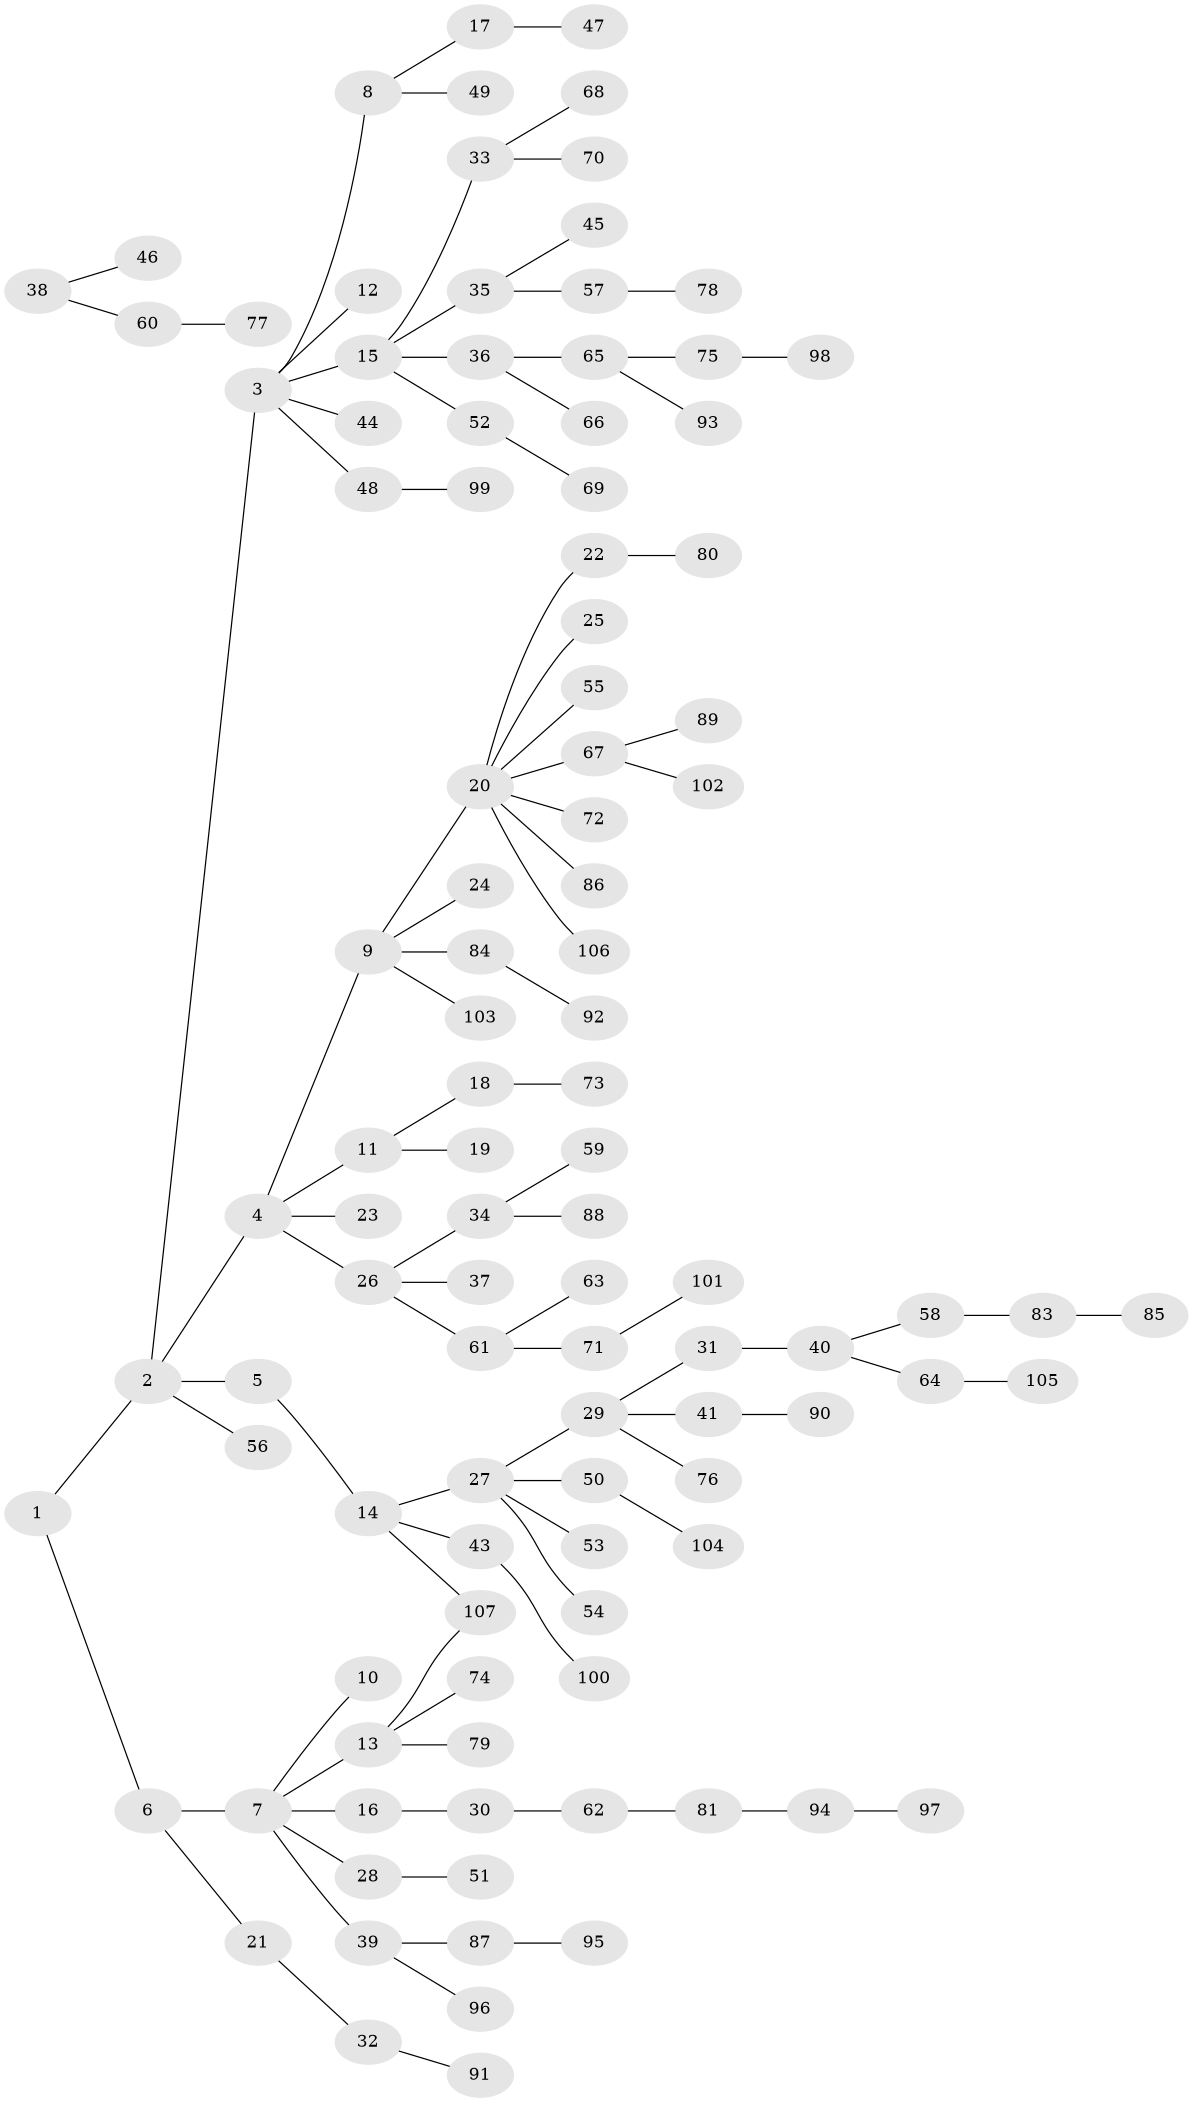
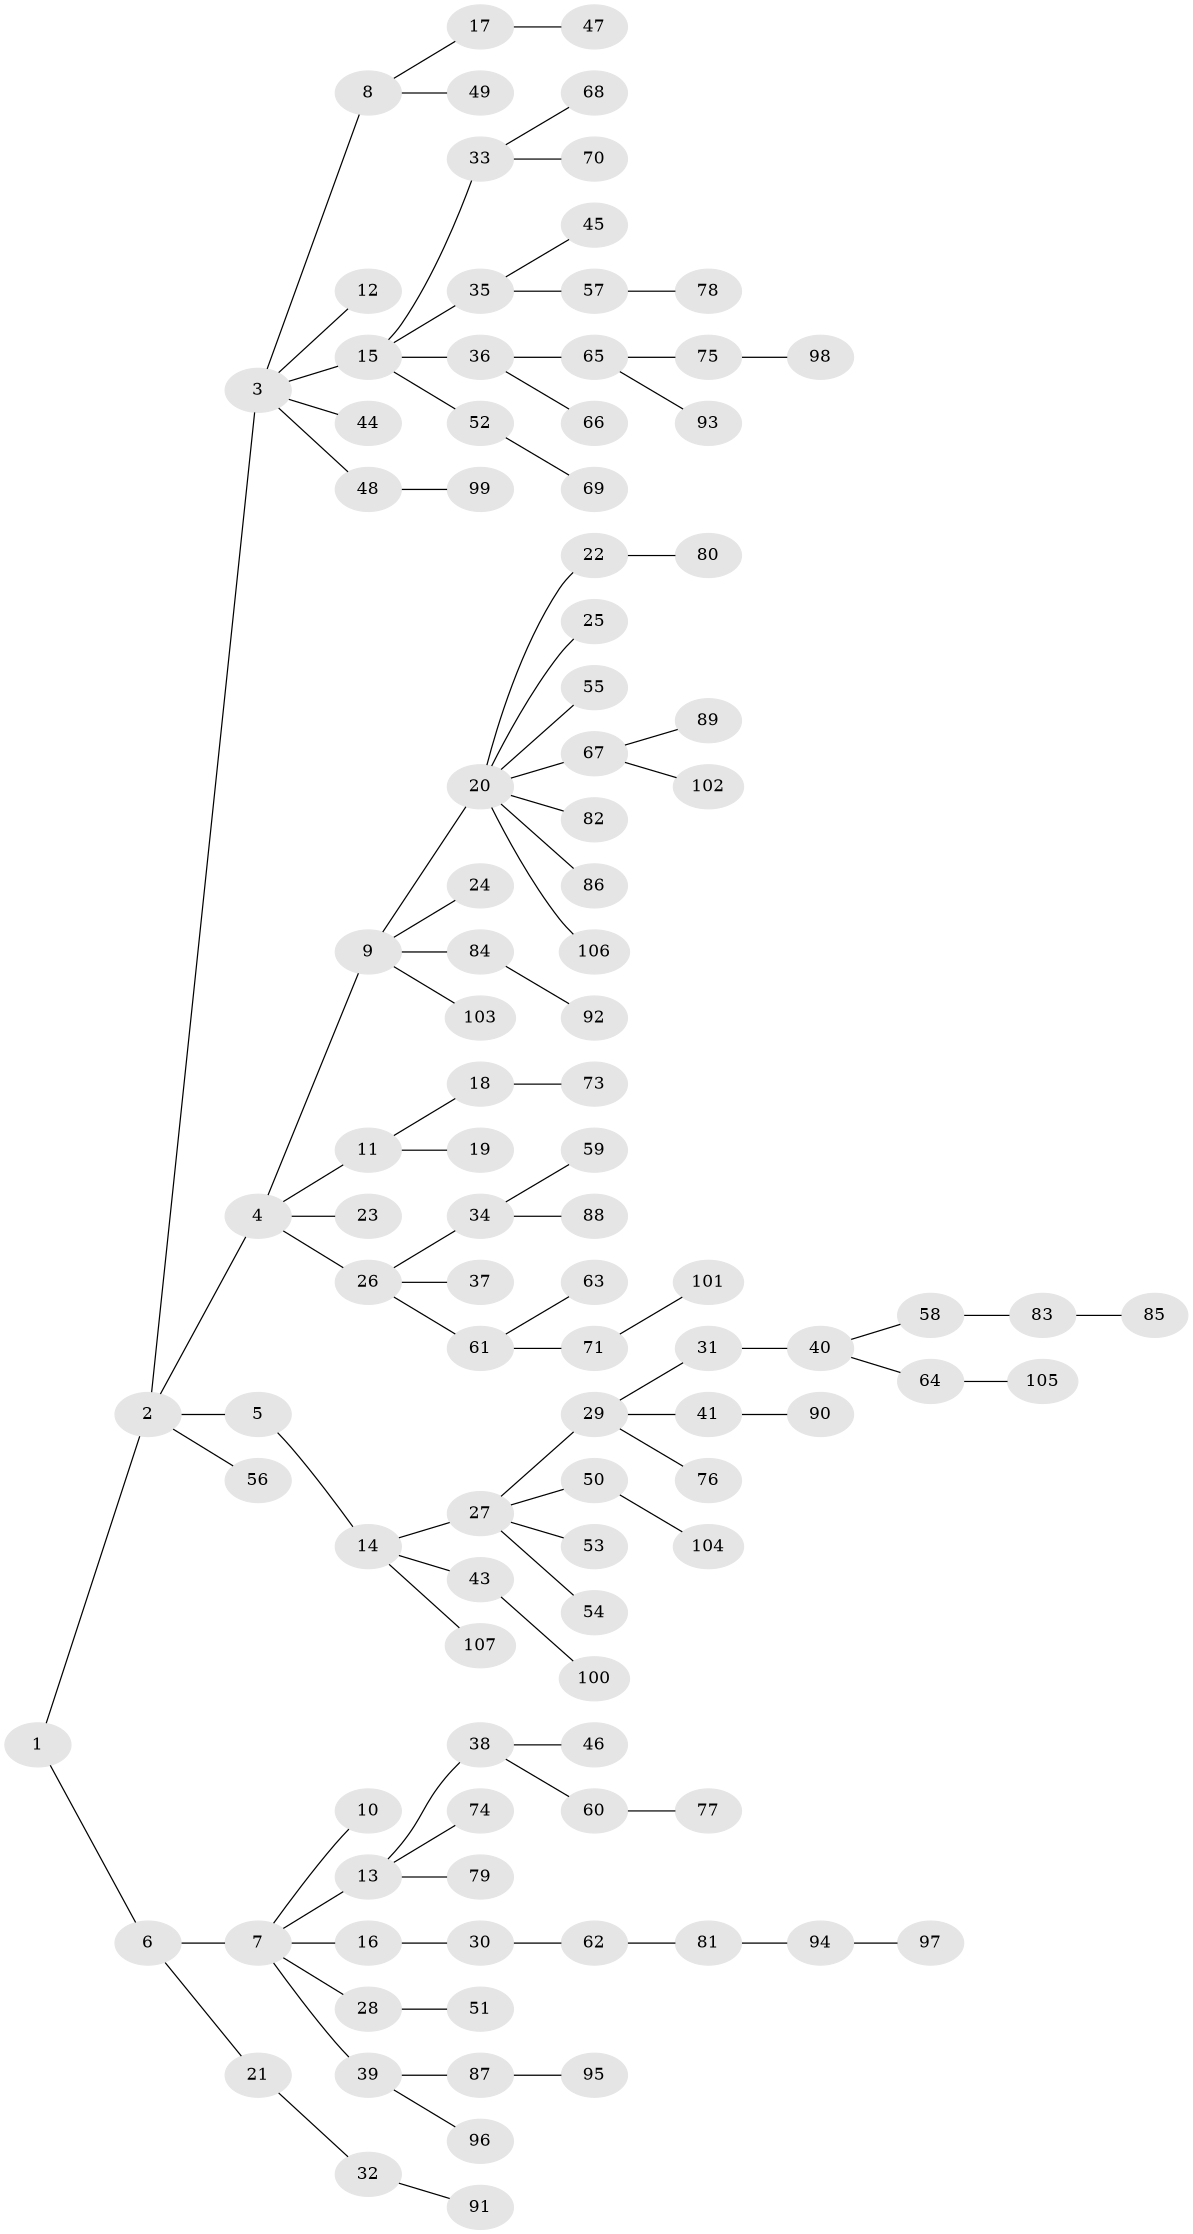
node "72": label "72" -> "82"
edge "107" -- "13": now "38" -- "13"
